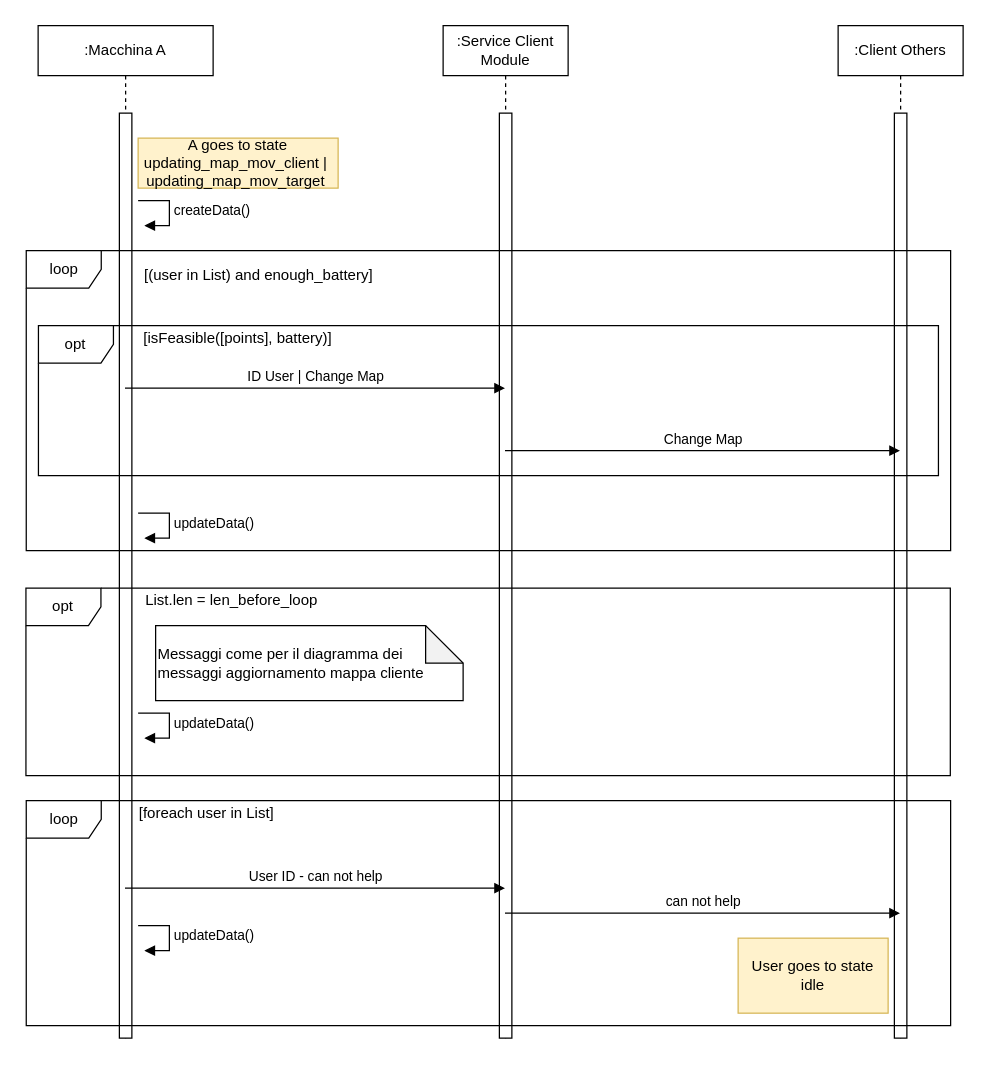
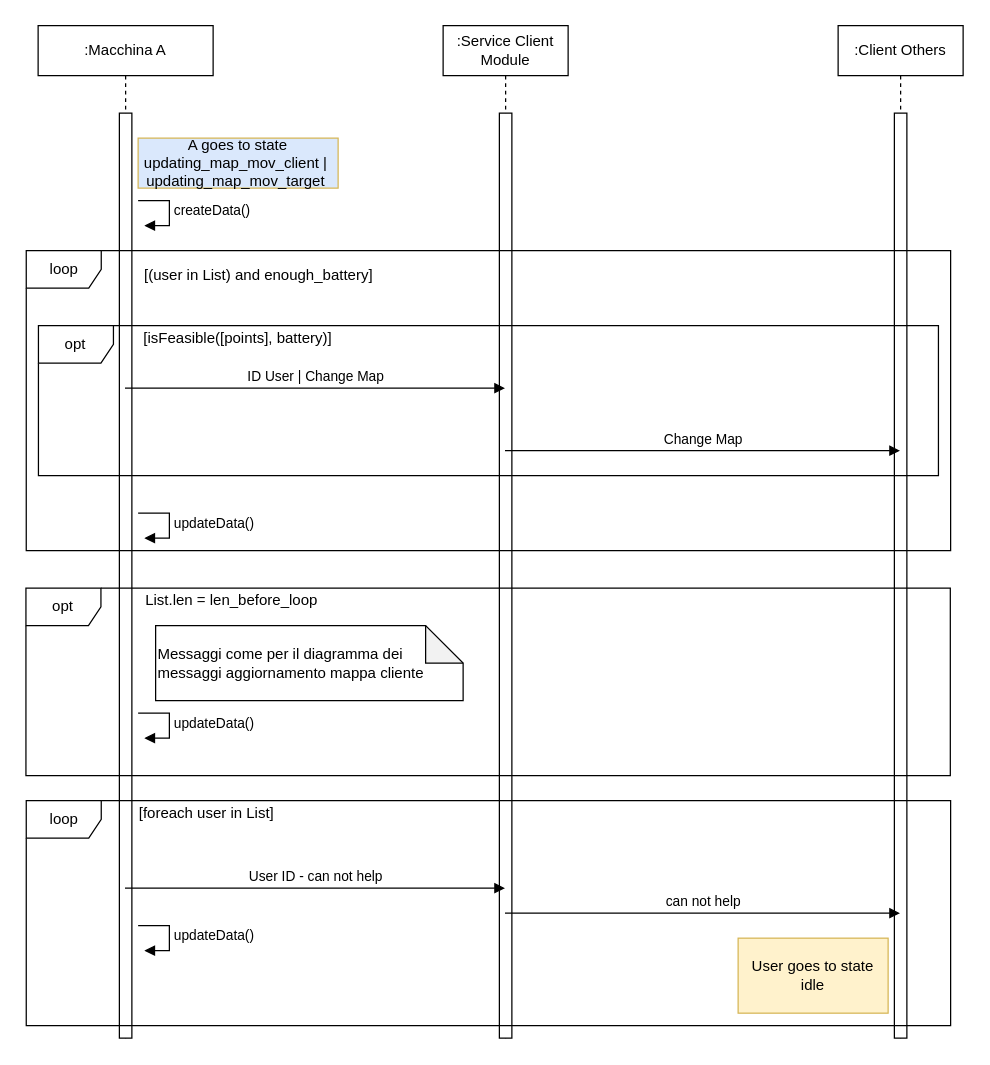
node "A goes to state updating_map_mov_client | updating_map_mov_target": fillcolor #fff2cc -> #dae8fc
